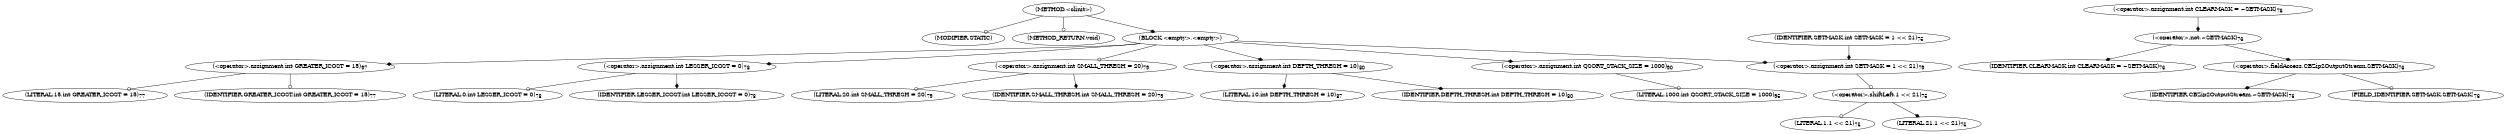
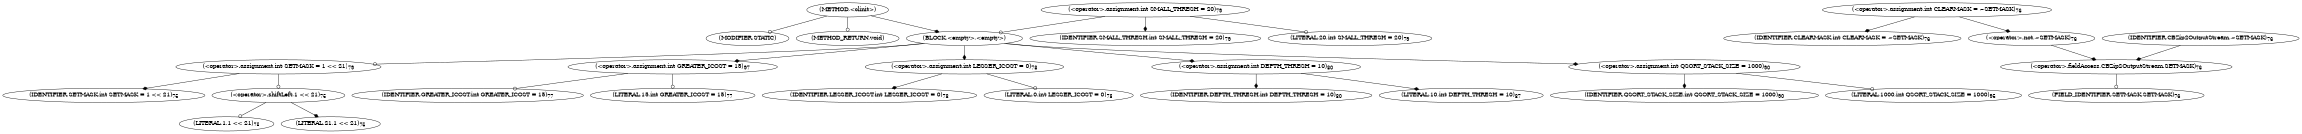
edge "(IDENTIFIER,SETMASK,int SETMASK = 1 << 21)" -> "(<operator>.assignment,int SETMASK = 1 << 21)": reversed
edge "(BLOCK,<empty>,<empty>)" -> "(<operator>.assignment,int SETMASK = 1 << 21)": arrowhead diamond -> odot
edge "(BLOCK,<empty>,<empty>)" -> "(<operator>.assignment,int SMALL_THRESH = 20)": reversed
edge "(<operator>.not,~SETMASK)" -> "(IDENTIFIER,CLEARMASK,int CLEARMASK = ~SETMASK)": now "(<operator>.assignment,int CLEARMASK = ~SETMASK)" -> "(IDENTIFIER,CLEARMASK,int CLEARMASK = ~SETMASK)"
edge "(<operator>.fieldAccess,CBZip2OutputStream.SETMASK)" -> "(IDENTIFIER,CBZip2OutputStream,~SETMASK)": reversed
node "(IDENTIFIER,QSORT_STACK_SIZE,int QSORT_STACK_SIZE = 1000)": added
